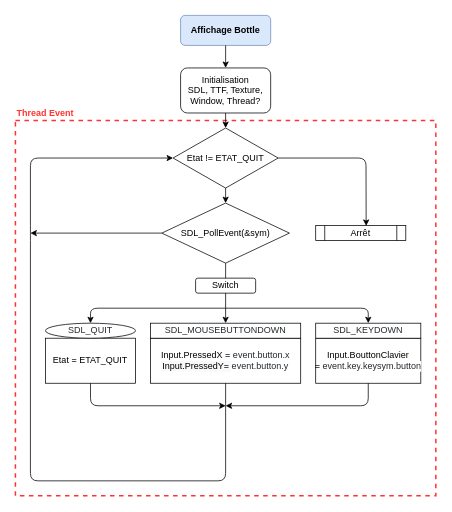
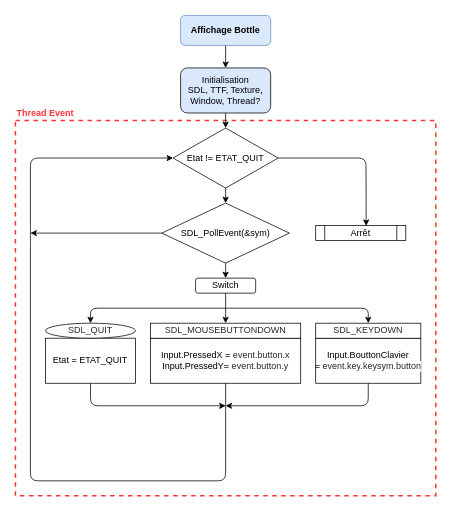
node "Initialisation SDL, TTF, Texture, Window, Thread?": fillcolor #ffffff -> #dae8fc
edge "SDL_PollEvent(&sym)" -- "Switch": arrowhead none -> classic
